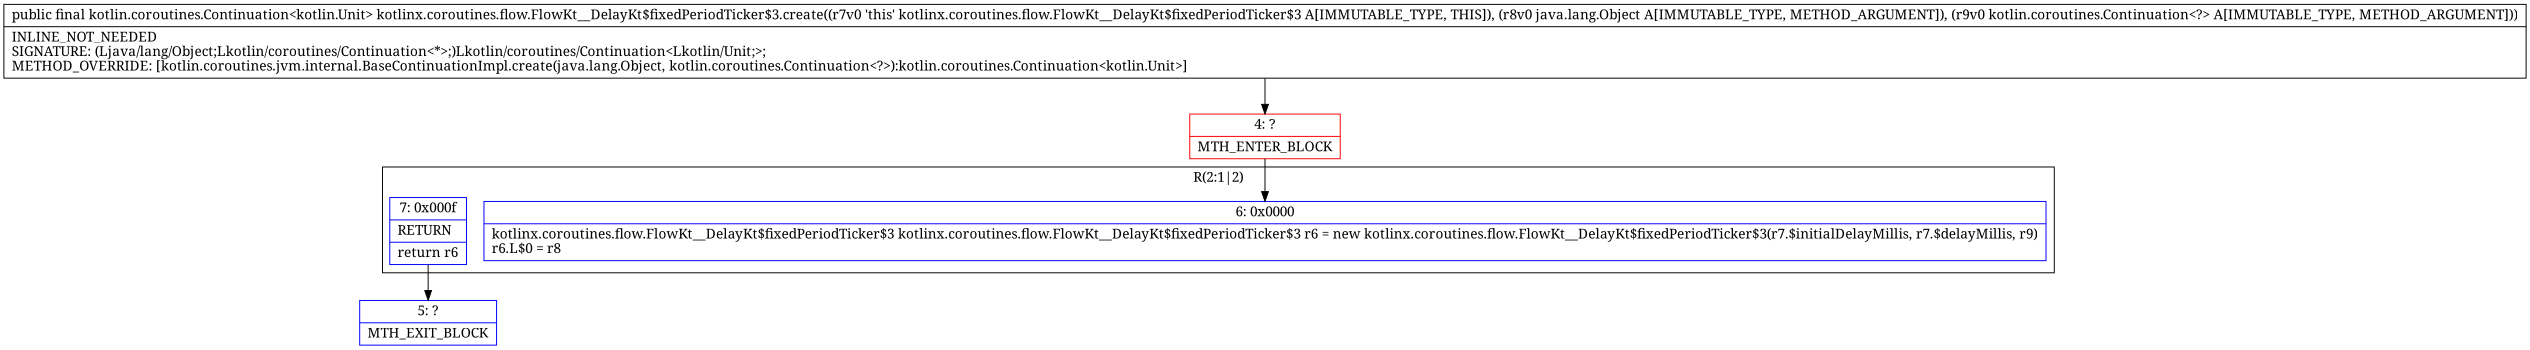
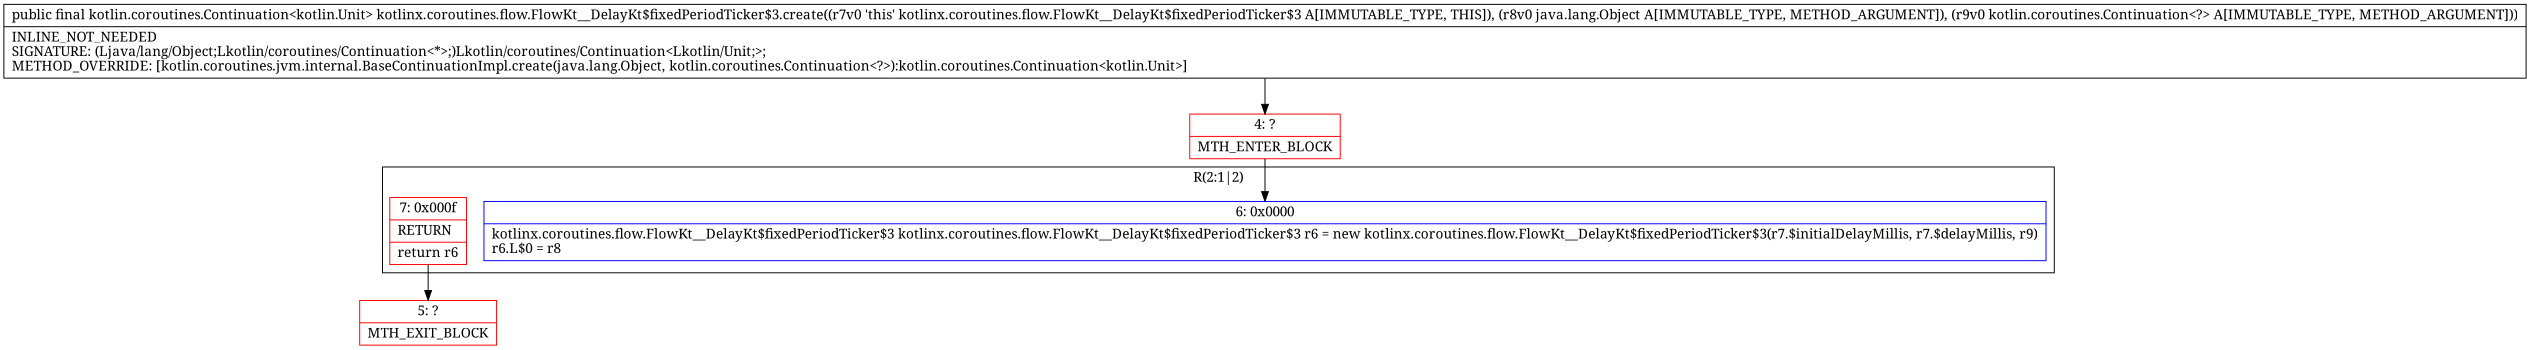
node "7: 0x000f": color blue -> red
node "5: ?": color blue -> red
